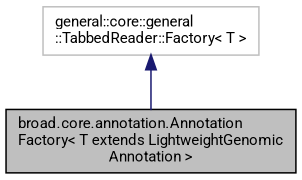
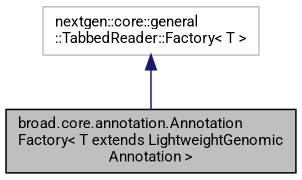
node "general::core::general ::TabbedReader::Factory< T >": label "general::core::general ::TabbedReader::Factory< T >" -> "nextgen::core::general ::TabbedReader::Factory< T >"
